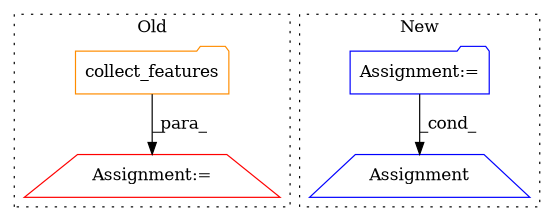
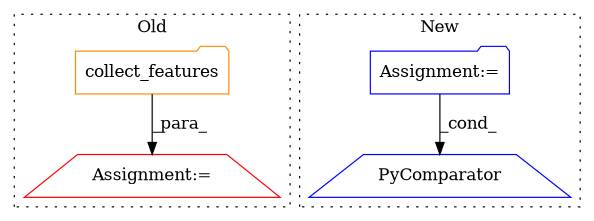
node "Assignment": label "Assignment" -> "PyComparator"
